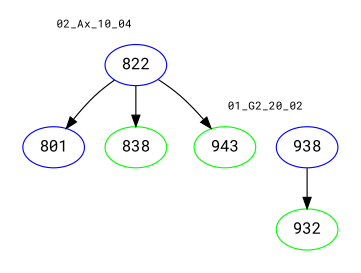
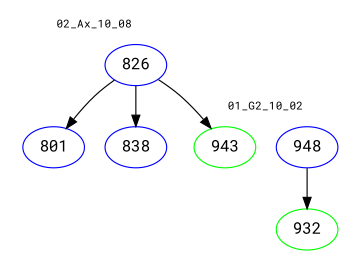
cluster "02_Ax_10_04": label "02_Ax_10_04" -> "02_Ax_10_08"
node "822": label "822" -> "826"
cluster "01_G2_20_02": label "01_G2_20_02" -> "01_G2_10_02"
node "838": color green -> blue
node "938": label "938" -> "948"
